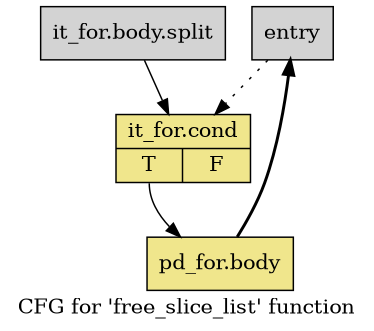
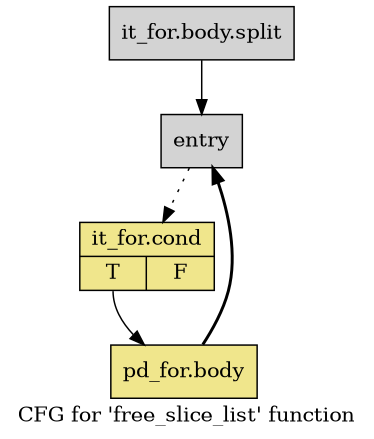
edge "it_for.body.split" -> "it_for.cond": now "it_for.body.split" -> "entry"
